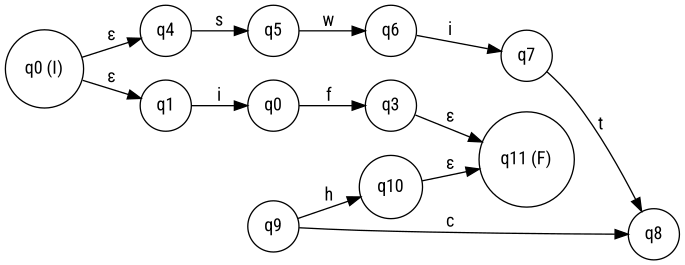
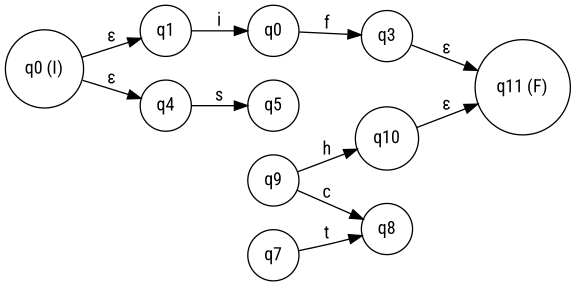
node "q6": removed
